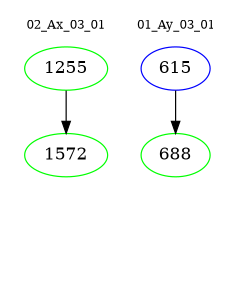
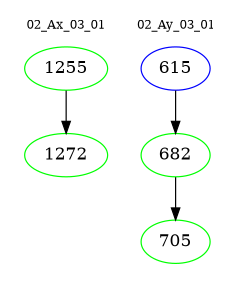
cluster "01_Ay_03_01": label "01_Ay_03_01" -> "02_Ay_03_01"
node "1572": label "1572" -> "1272"
node "688": label "688" -> "682"
node "705": added
